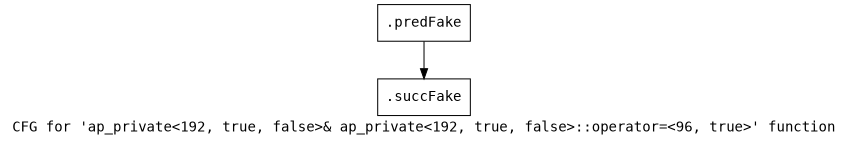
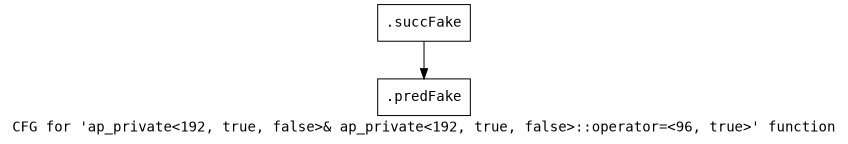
edge ".predFake" -> ".succFake": reversed
